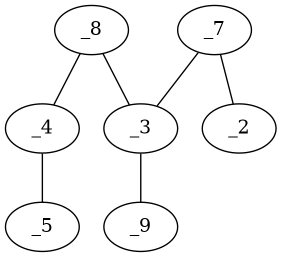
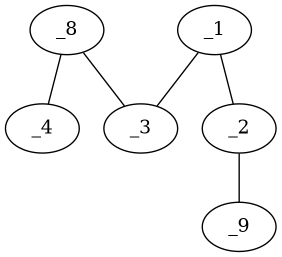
node "_7": label "_7" -> "_1"
edge "_3" -- "_9": now "_2" -- "_9"
node "_5": removed
